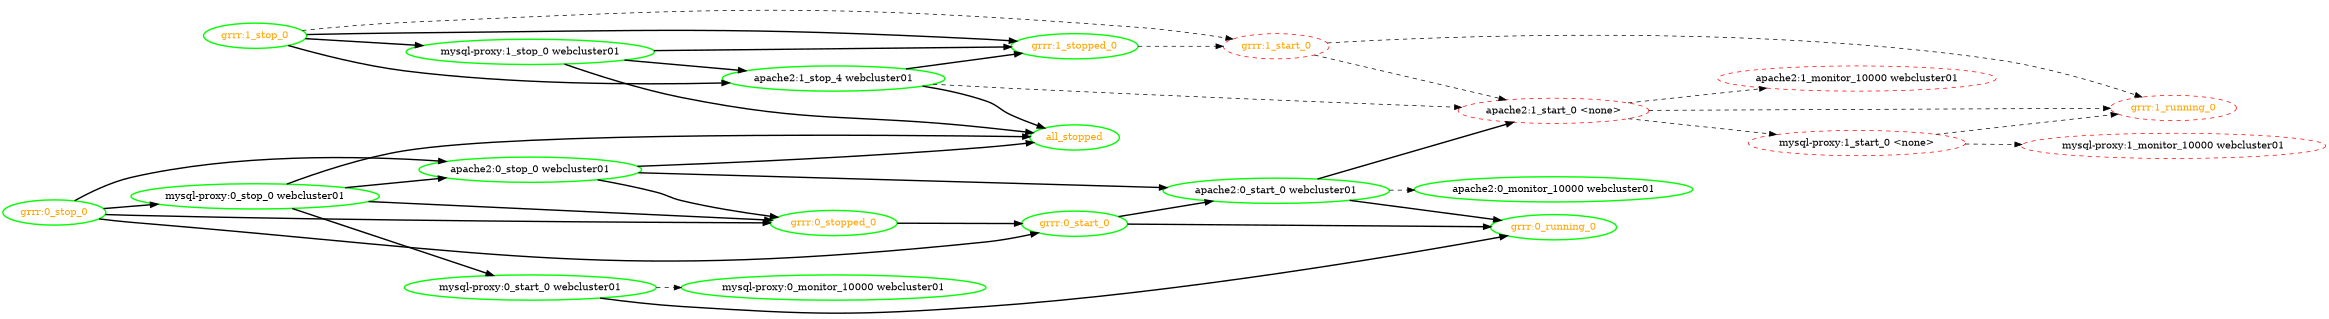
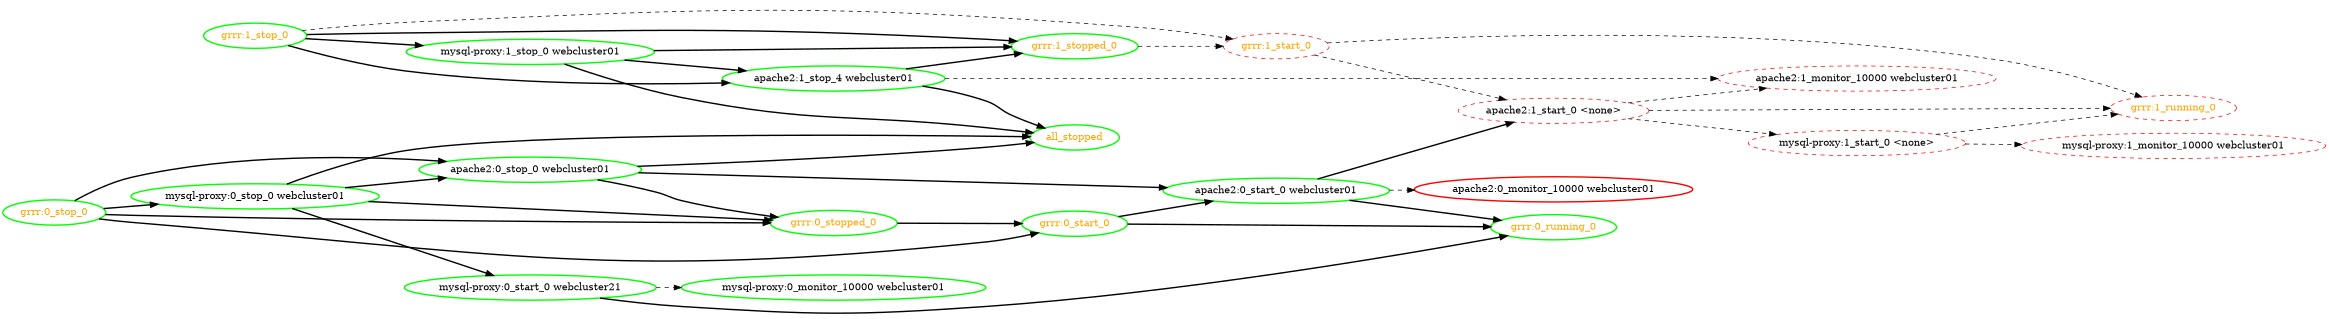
edge "apache2:1_stop_4 webcluster01" -> "apache2:1_start_0 <none>": now "apache2:1_stop_4 webcluster01" -> "apache2:1_monitor_10000 webcluster01"
node "apache2:0_monitor_10000 webcluster01": color green -> red
node "mysql-proxy:0_start_0 webcluster01": label "mysql-proxy:0_start_0 webcluster01" -> "mysql-proxy:0_start_0 webcluster21"
